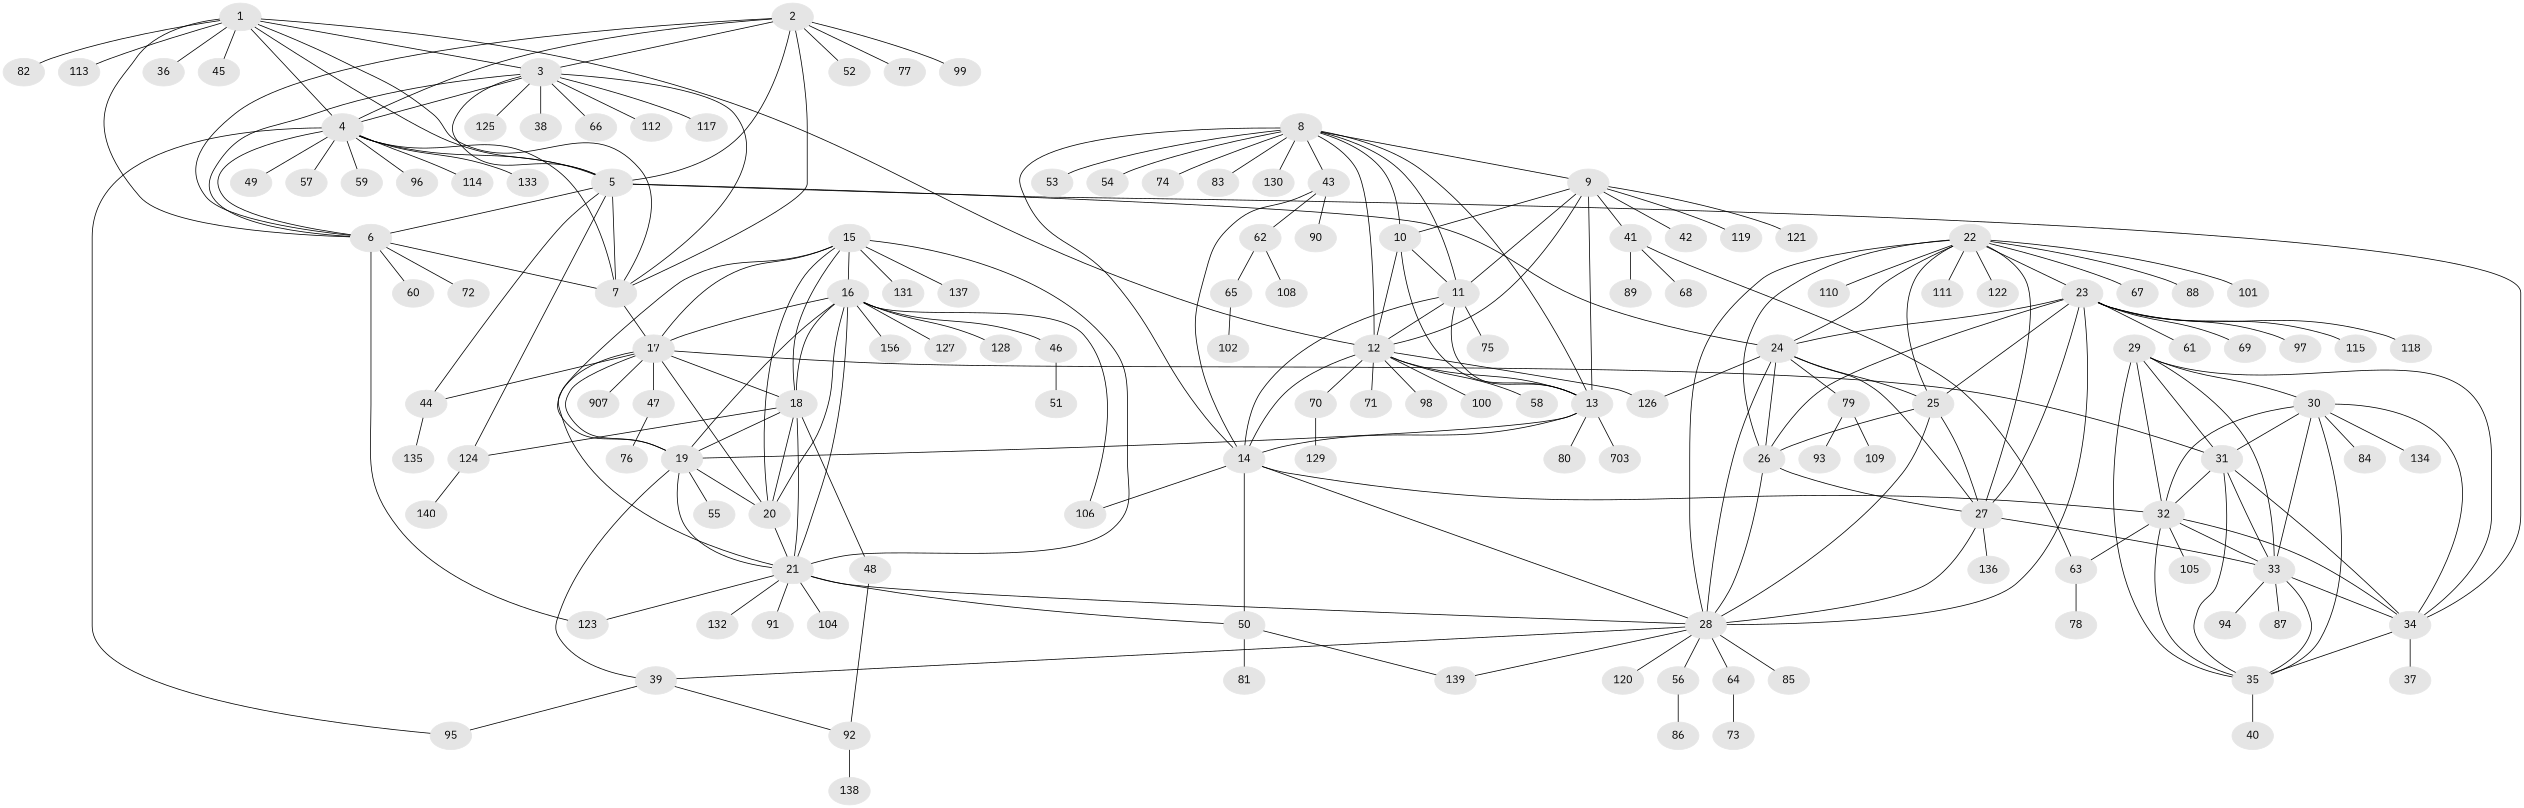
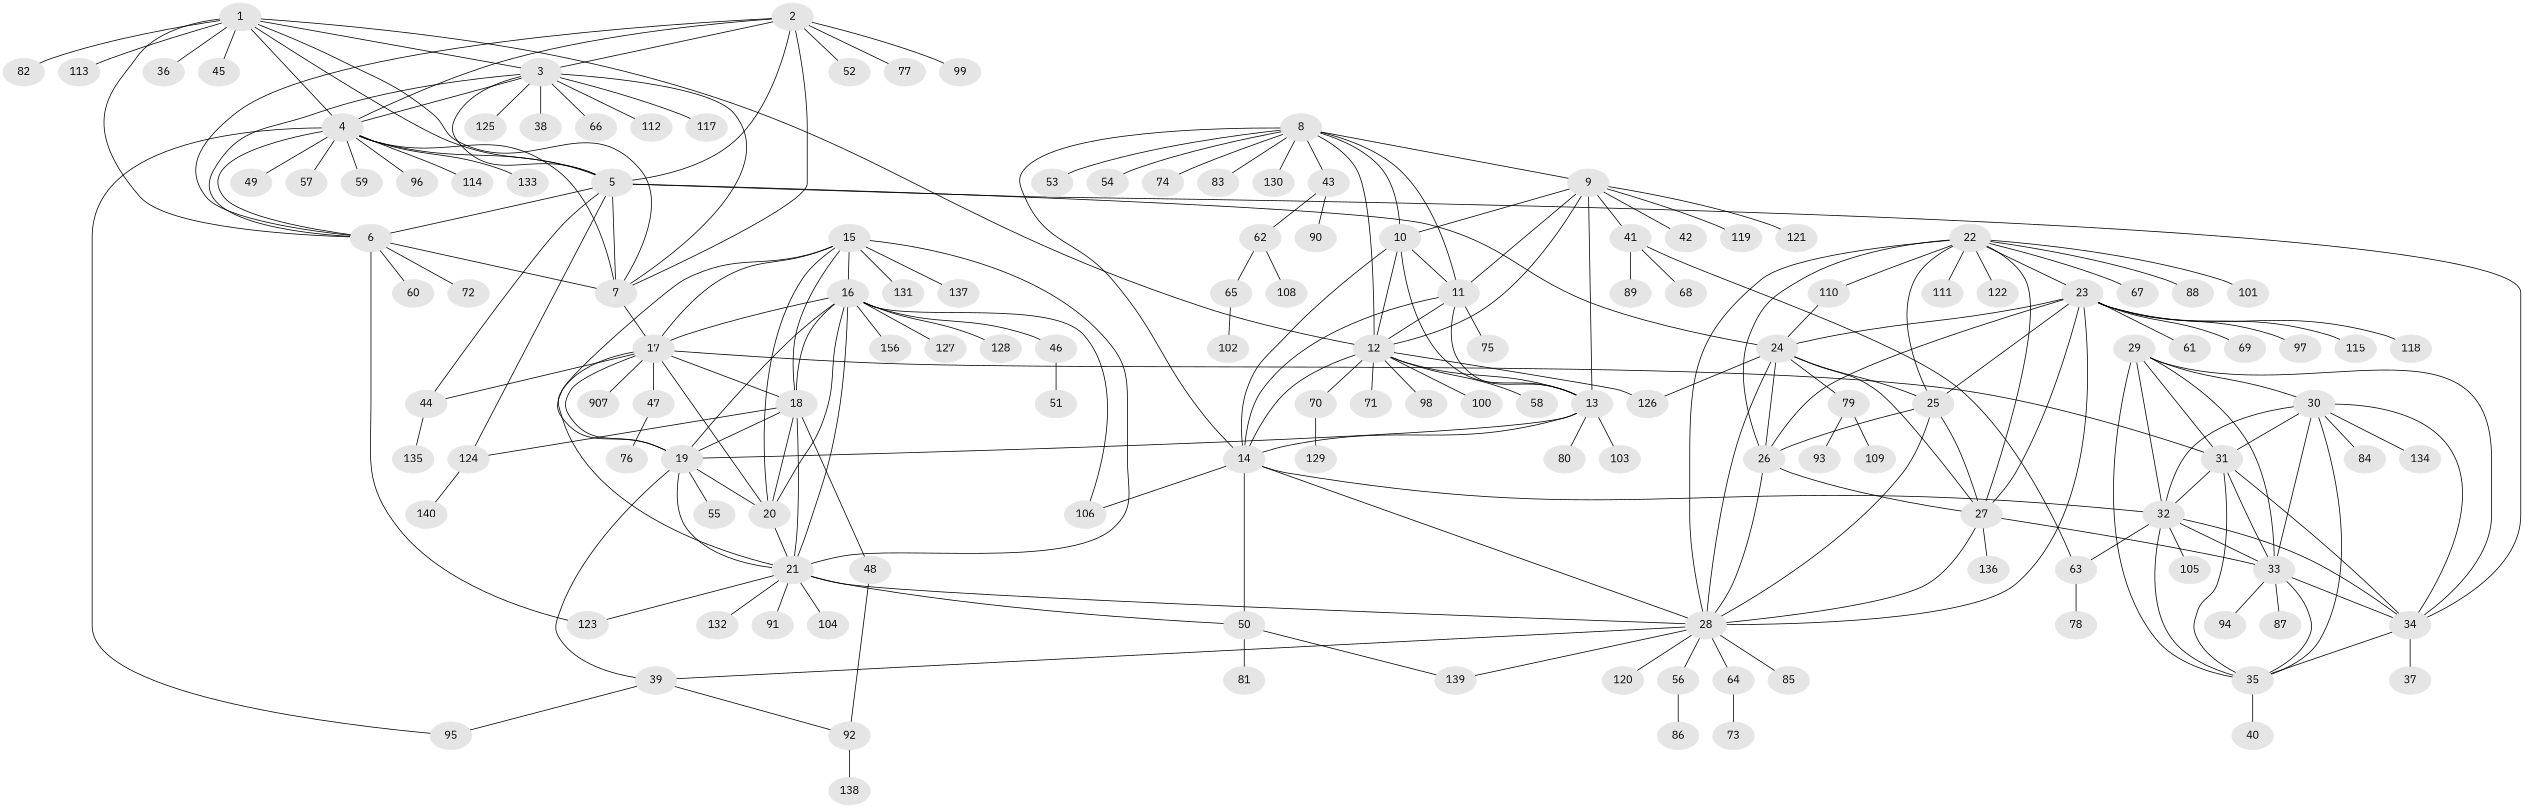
edge "8" -- "13": removed
edge "43" -- "14": now "10" -- "14"
edge "22" -- "24": now "110" -- "24"
node "703": label "703" -> "103"
